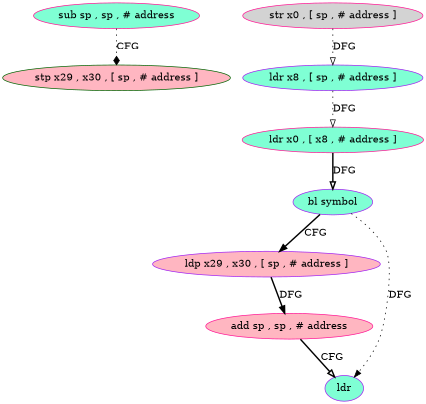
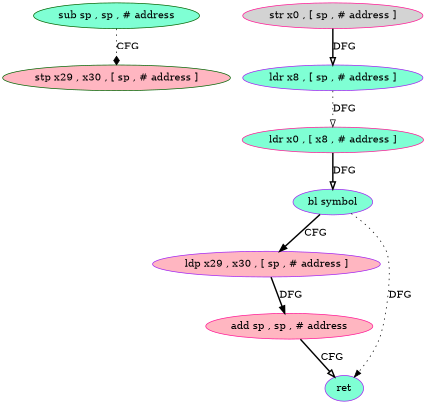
node "sub sp , sp , # address": color deeppink -> darkgreen
edge "str x0 , [ sp , # address ]" -> "ldr x8 , [ sp , # address ]": style dotted -> bold
node "ldr": label "ldr" -> "ret"
